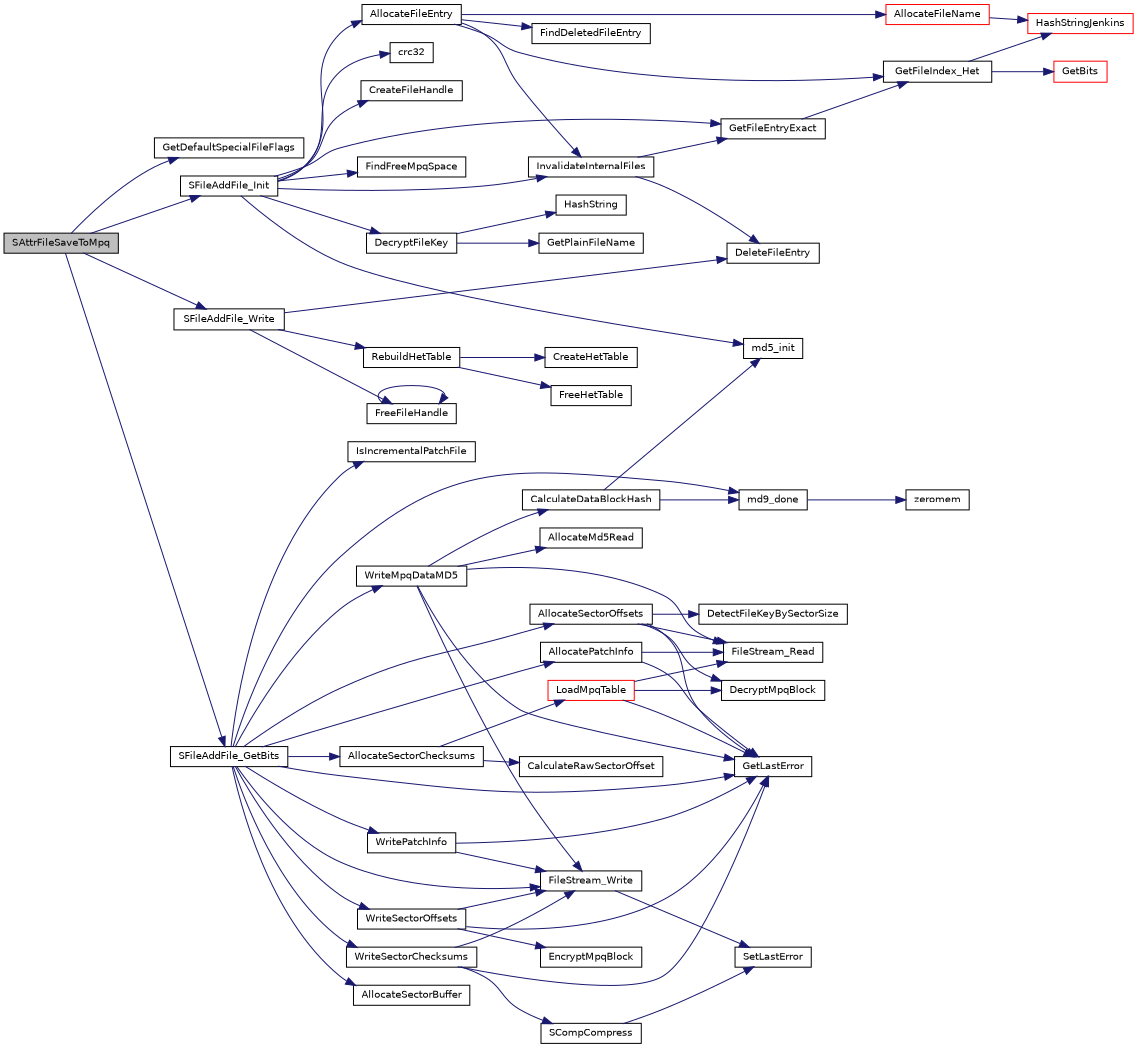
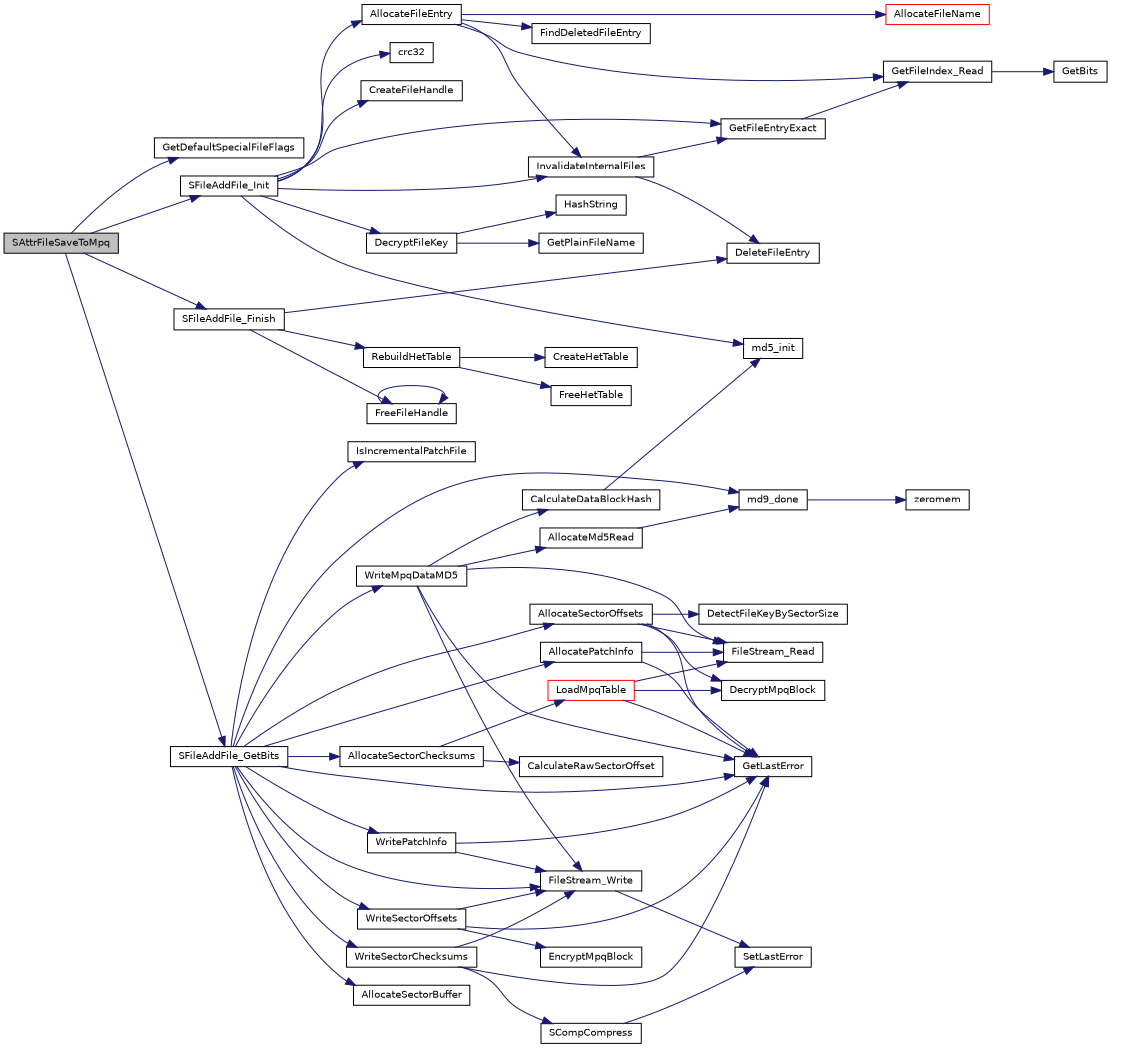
node "HashStringJenkins": removed
node "GetFileIndex_Het": label "GetFileIndex_Het" -> "GetFileIndex_Read"
node "GetBits": color red -> black
node "FindFreeMpqSpace": removed
node "SFileAddFile_Write": label "SFileAddFile_Write" -> "SFileAddFile_Finish"
edge "CalculateDataBlockHash" -> "md9_done": now "AllocateMd5Read" -> "md9_done"
